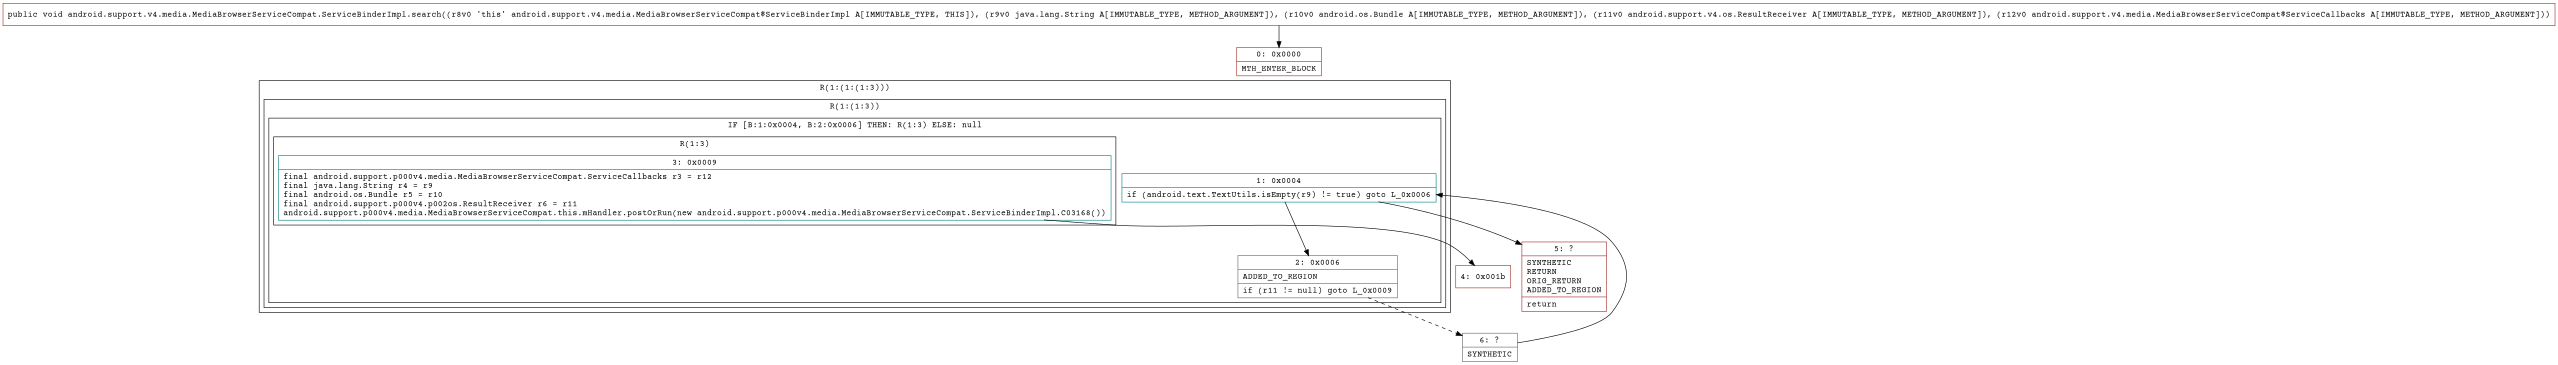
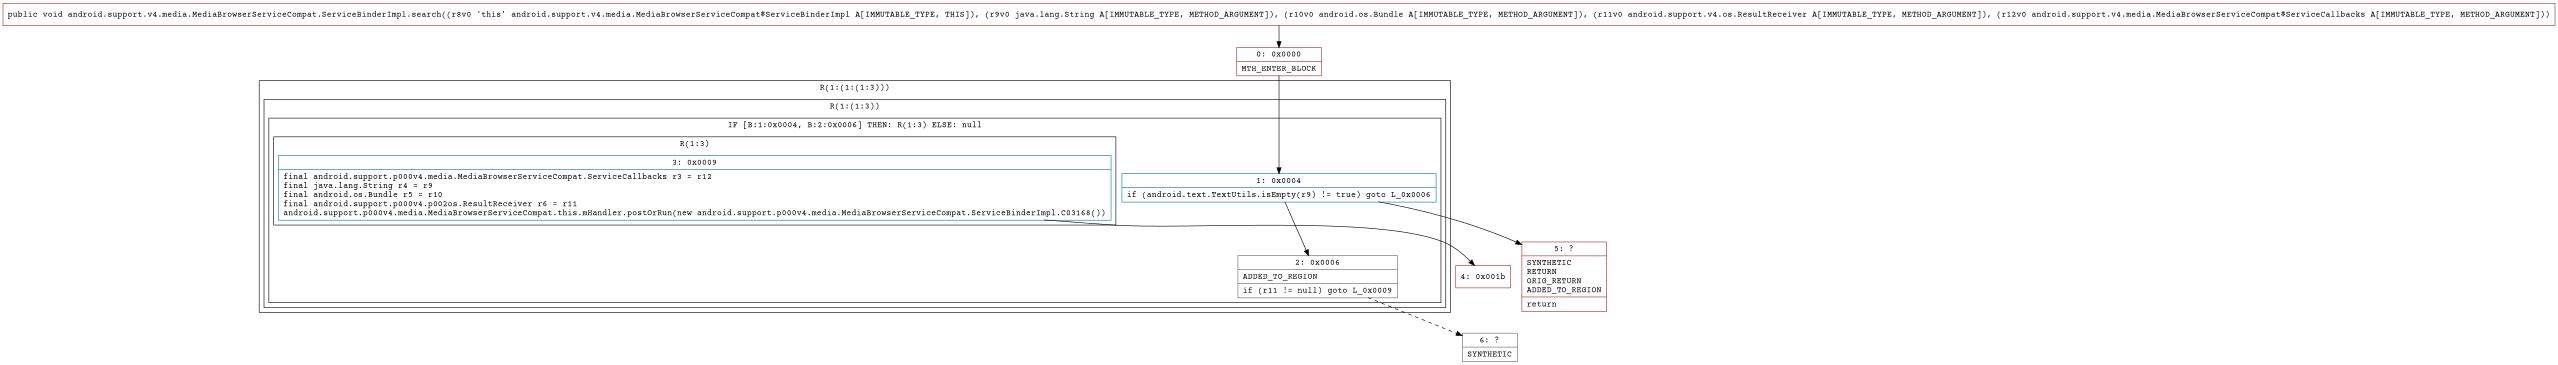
edge "6: ?" -> "1: 0x0004": now "0: 0x0000" -> "1: 0x0004"
